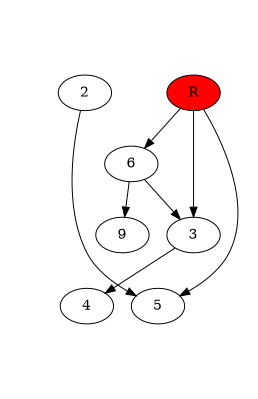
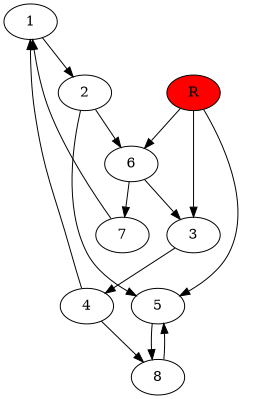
node "1": added
edge "2" -> "6": added
node "9": label "9" -> "7"
node "8": added
